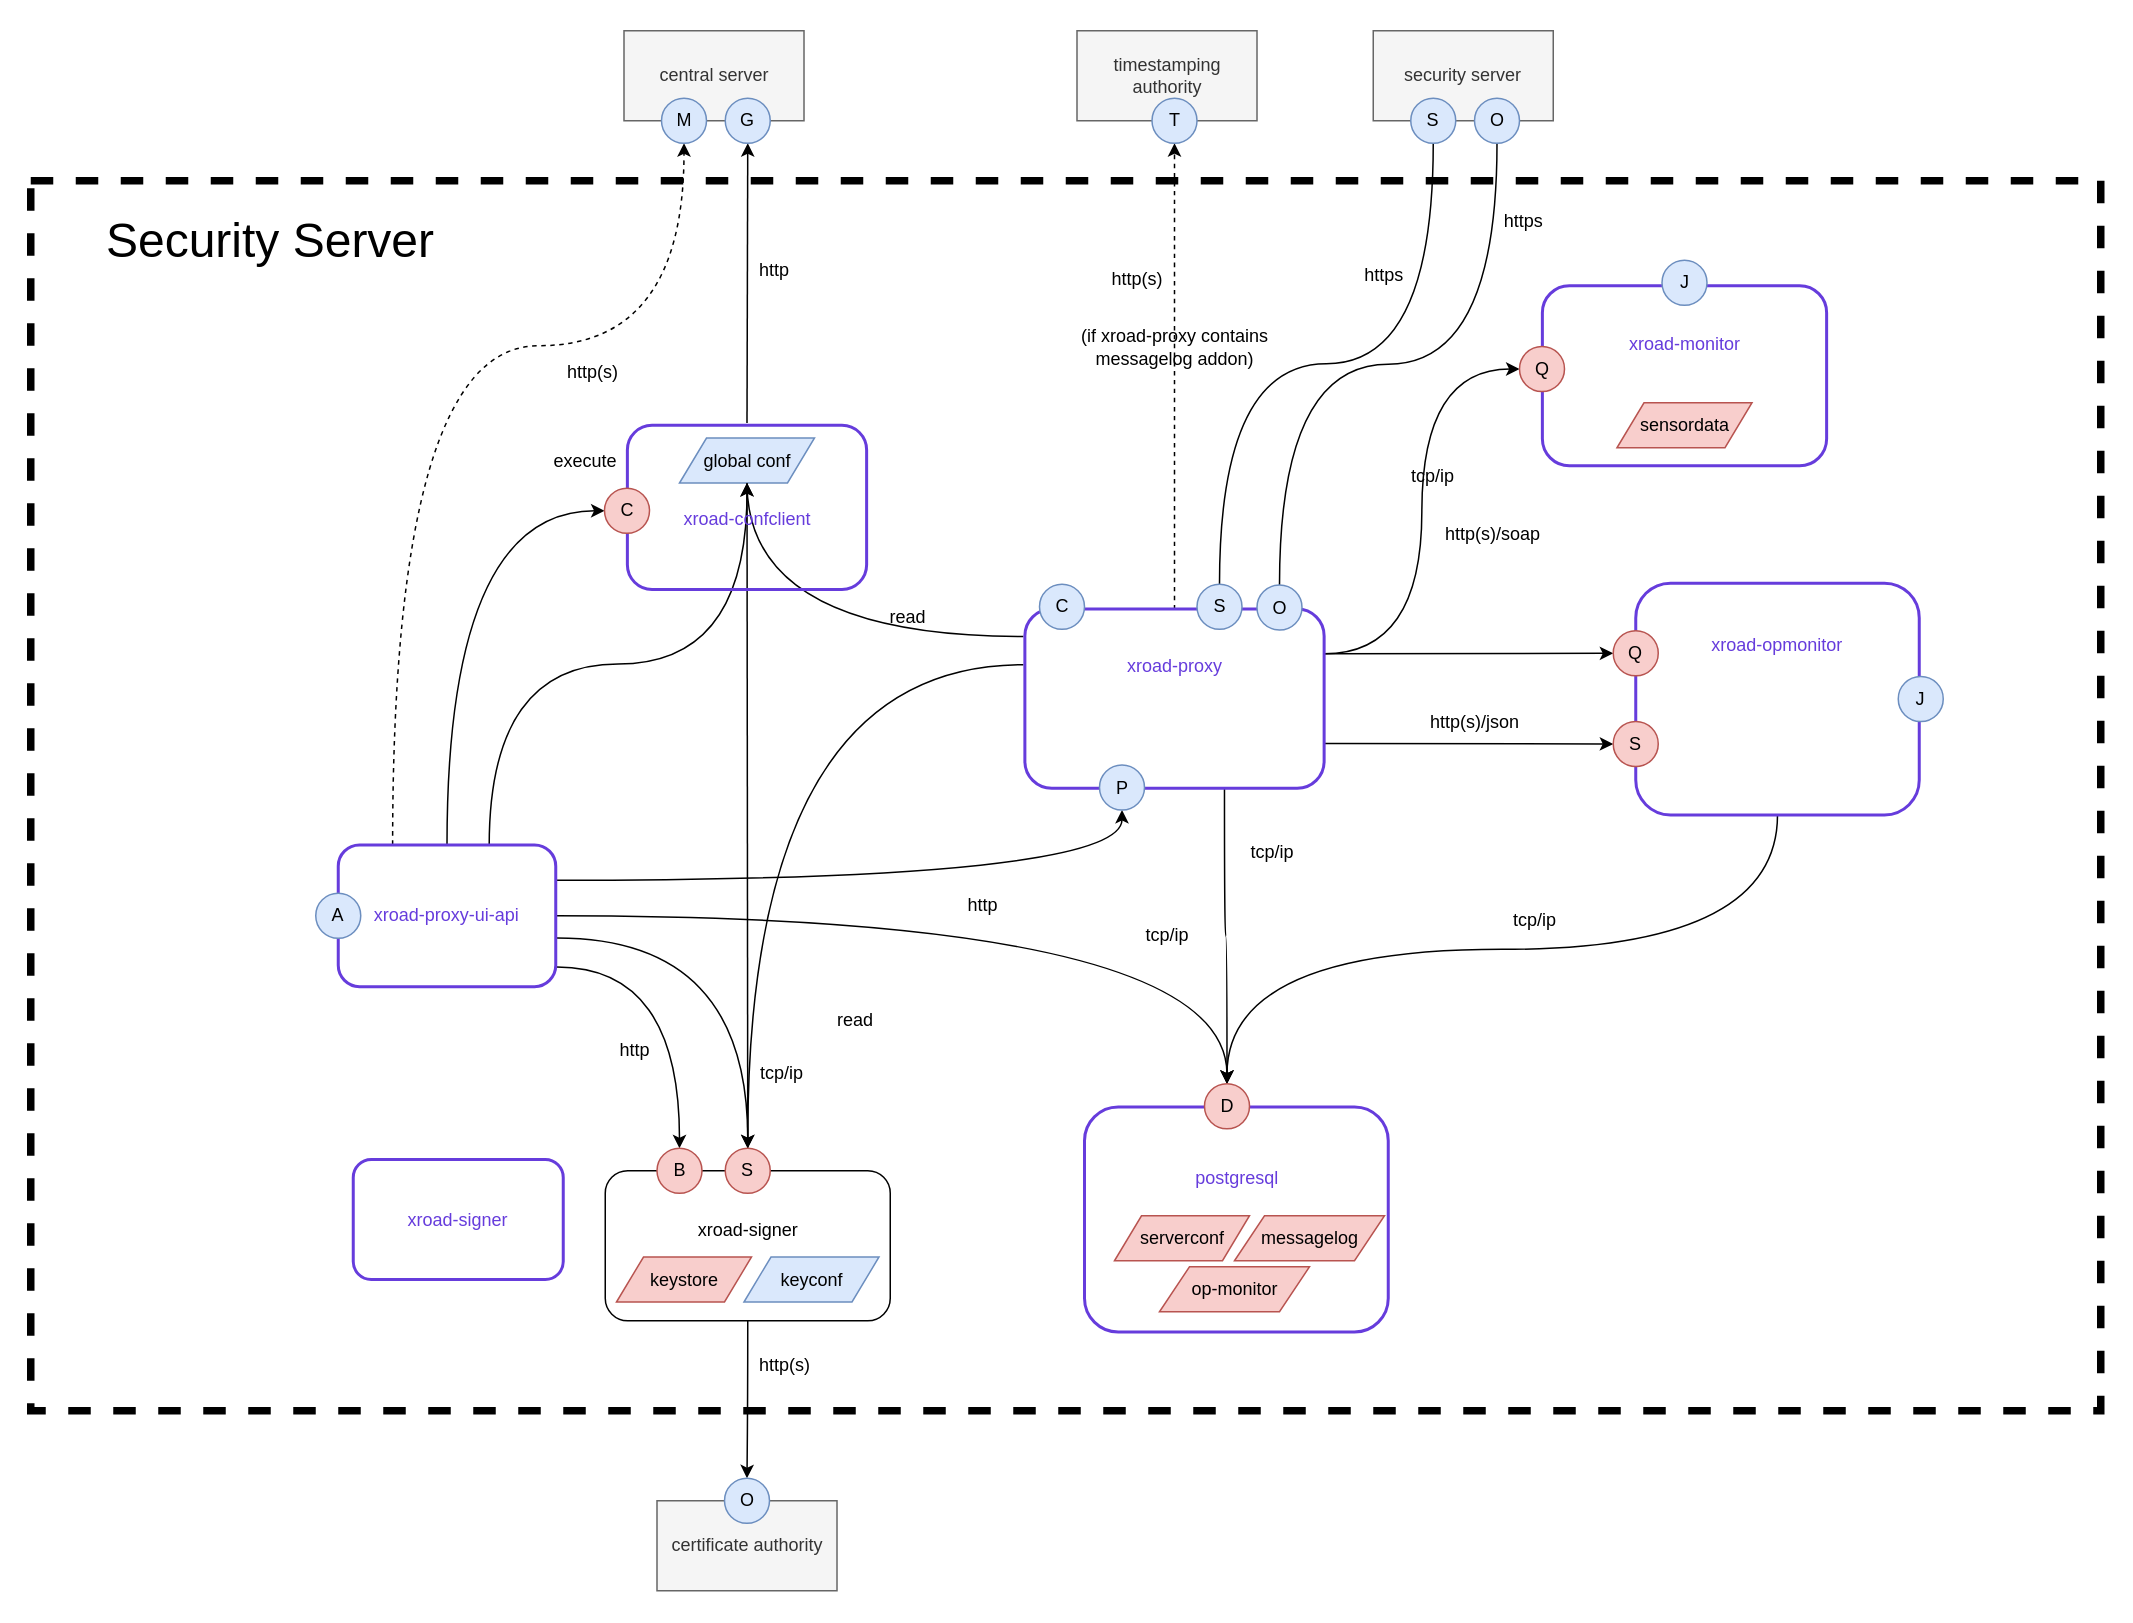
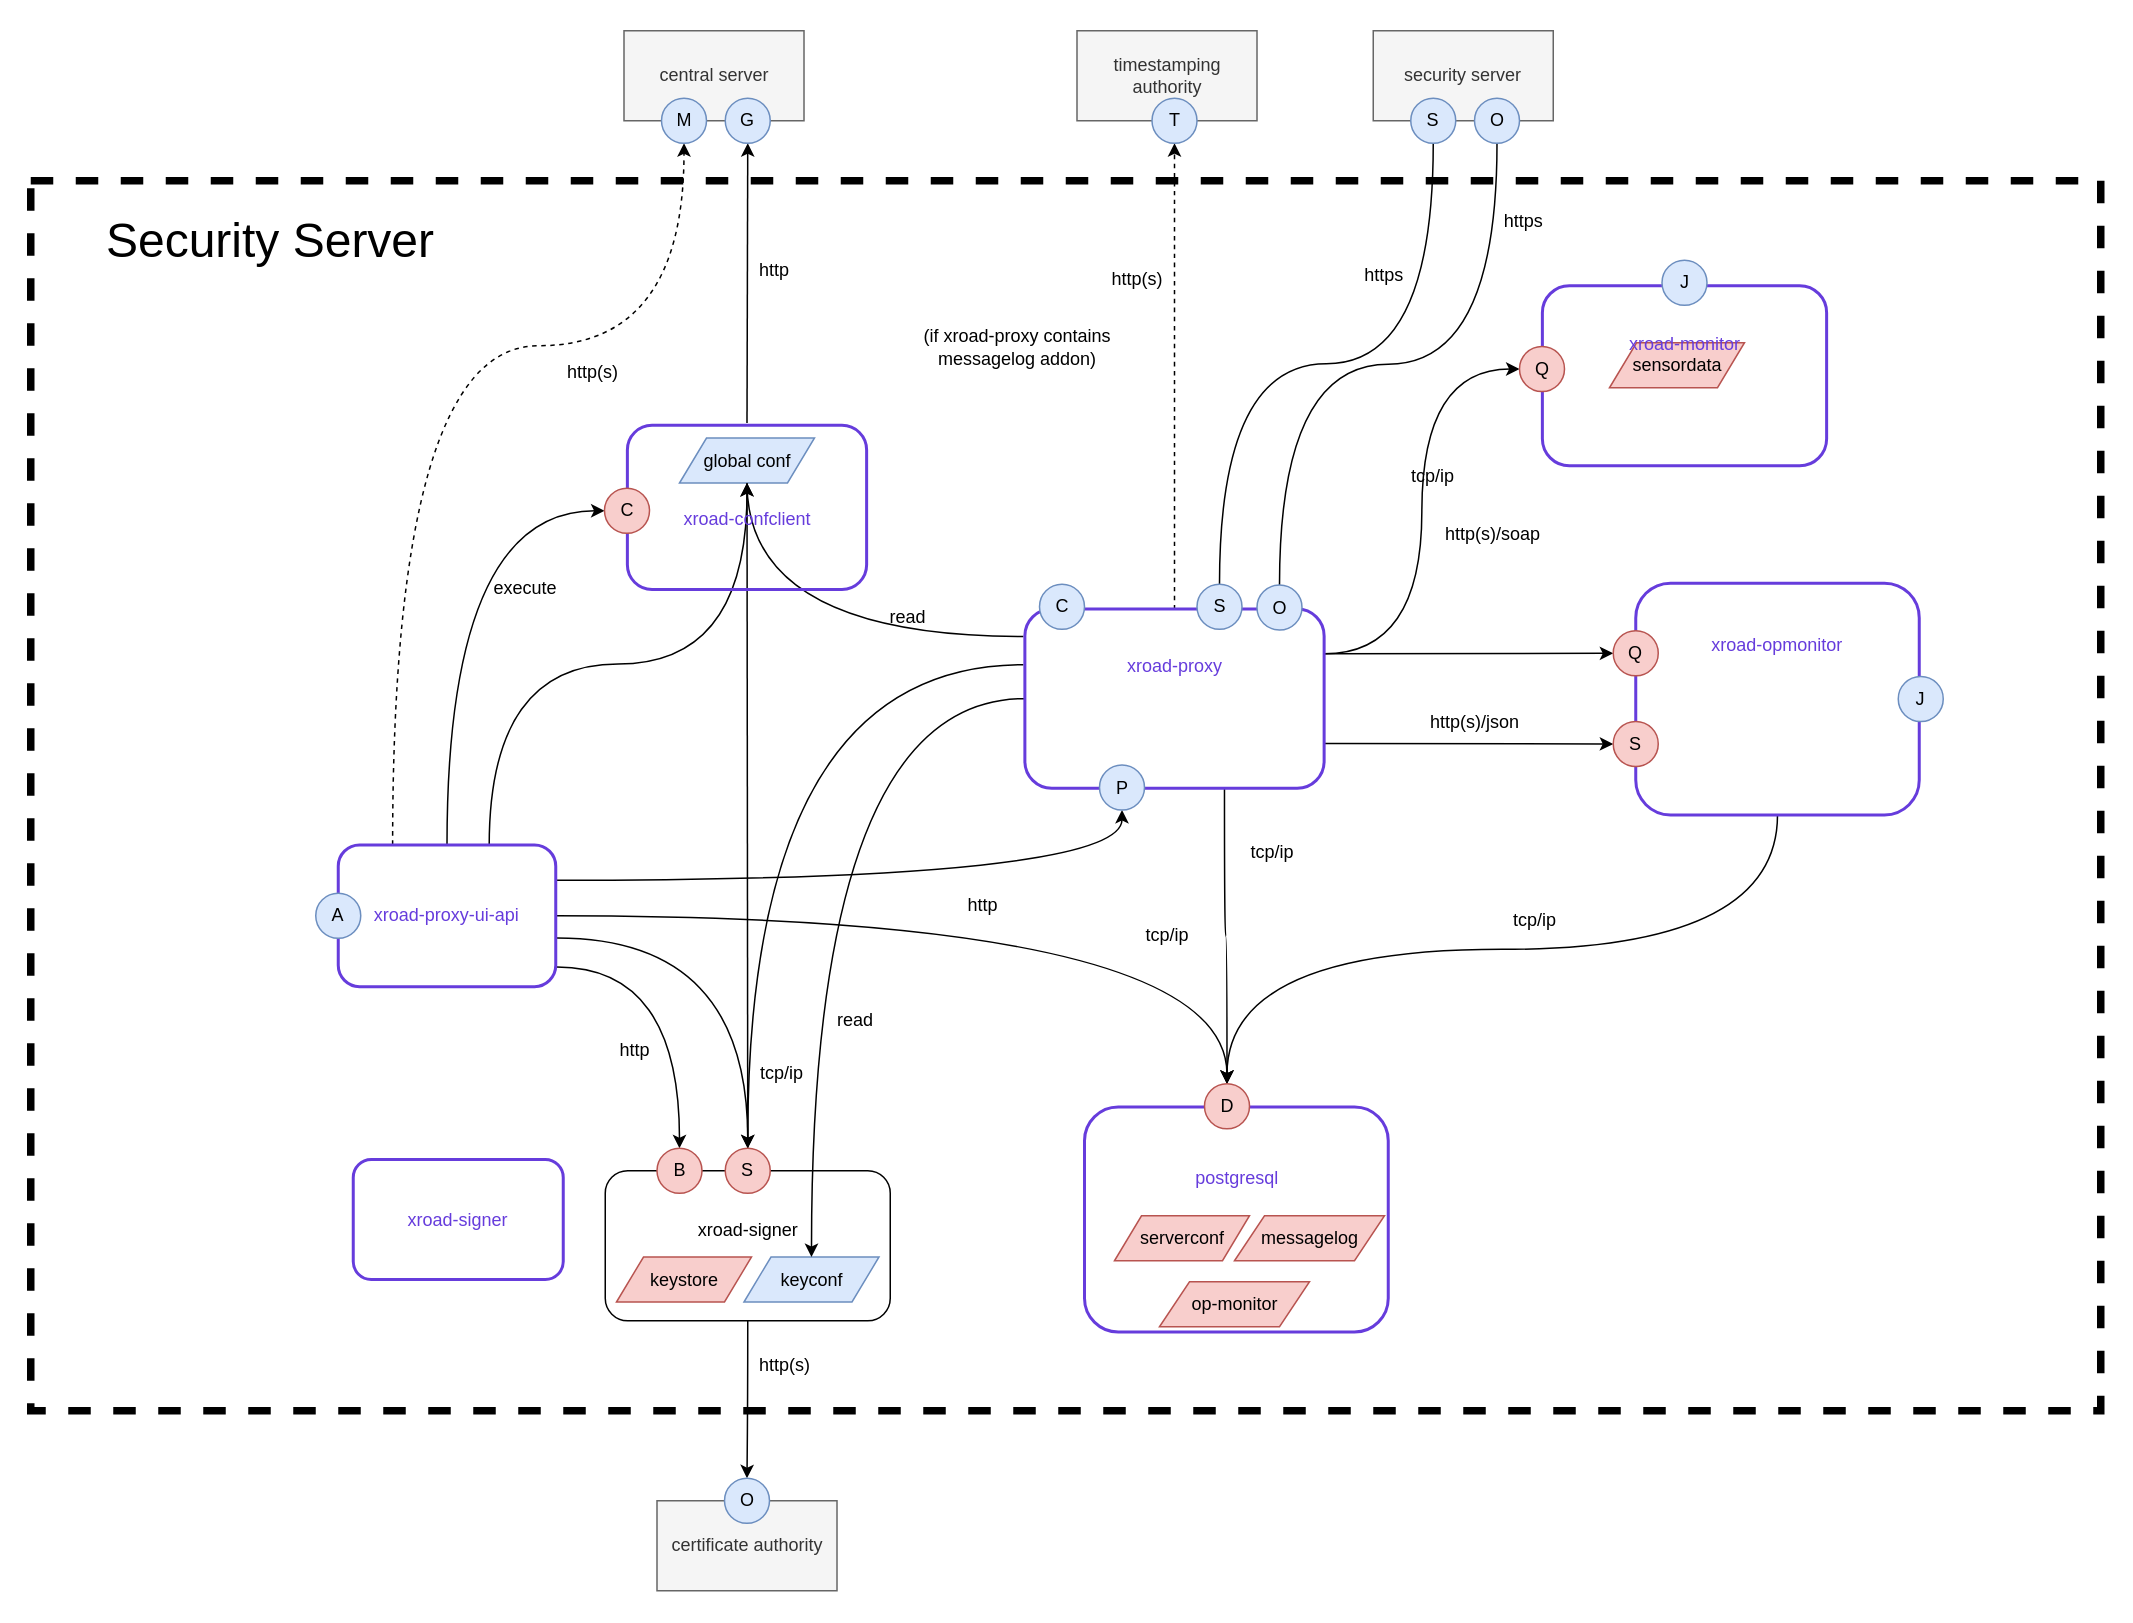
node "(if xroad-proxy contains messagelog addon)": moved (1175, 347) -> (1017, 347)
node "sensordata": moved (1685, 425) -> (1677, 365)
node "execute": moved (586, 461) -> (526, 588)
edge "xroad-proxy" -> "keyconf": added
node "op-monitor": moved (1235, 1289) -> (1235, 1304)
